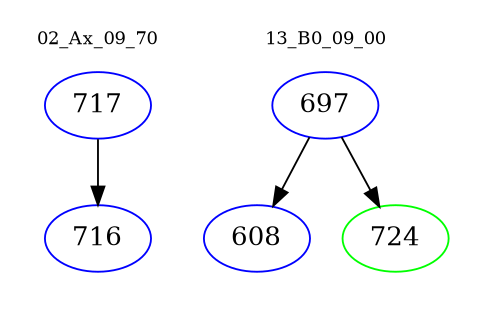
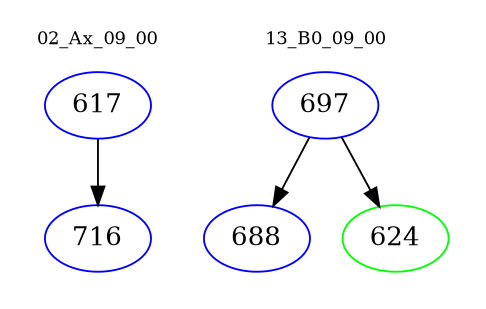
cluster "02_Ax_09_70": label "02_Ax_09_70" -> "02_Ax_09_00"
node "717": label "717" -> "617"
node "608": label "608" -> "688"
node "724": label "724" -> "624"
